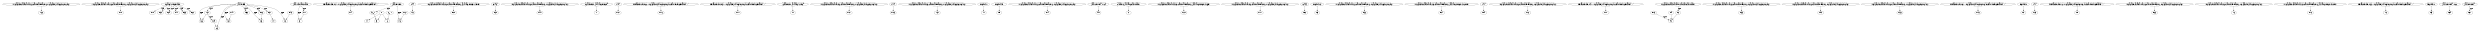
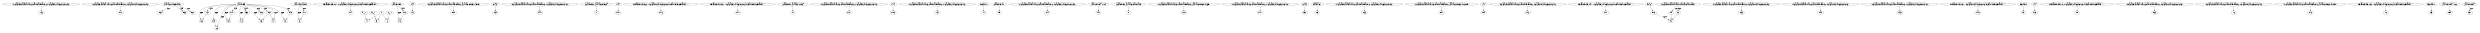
node "org.lang.StringBuilder": label "org.lang.StringBuilder" -> "java.lang.StringBuilder"
node "java.util.ClassLoader": label "java.util.ClassLoader" -> "java.util.ArrayList"
node "lengthof r90": label "lengthof r90" -> "parameter r90"
node "@loader2: java.lang.ClassLoader": label "@loader2: java.lang.ClassLoader" -> "@parameter2: java.lang.ClassLoader"
node "lengthof r84": label "lengthof r84" -> "catalina r84"
node "r90[i8]": added
edge "java.io.File" -> "$r48": added, label "type"
edge "java.io.File" -> "$r47": added, label "type"
edge "java.io.File" -> "r77": added, label "type"
edge "java.net.URL" -> "i5 + 1": now "java.net.URL" -> "$r67"
edge "org.apache.catalina.loader.StandardClassLoader" -> "$r9": added, label "type"
node "$r10": removed
node "$r69": removed
node "$r41": removed
node "i4 + 1": added
edge "$r26" -> "r83": now "$r57" -> "r83"
edge "$r31" -> "$r29": now "java.io.File" -> "$r29"
node "r78": added
